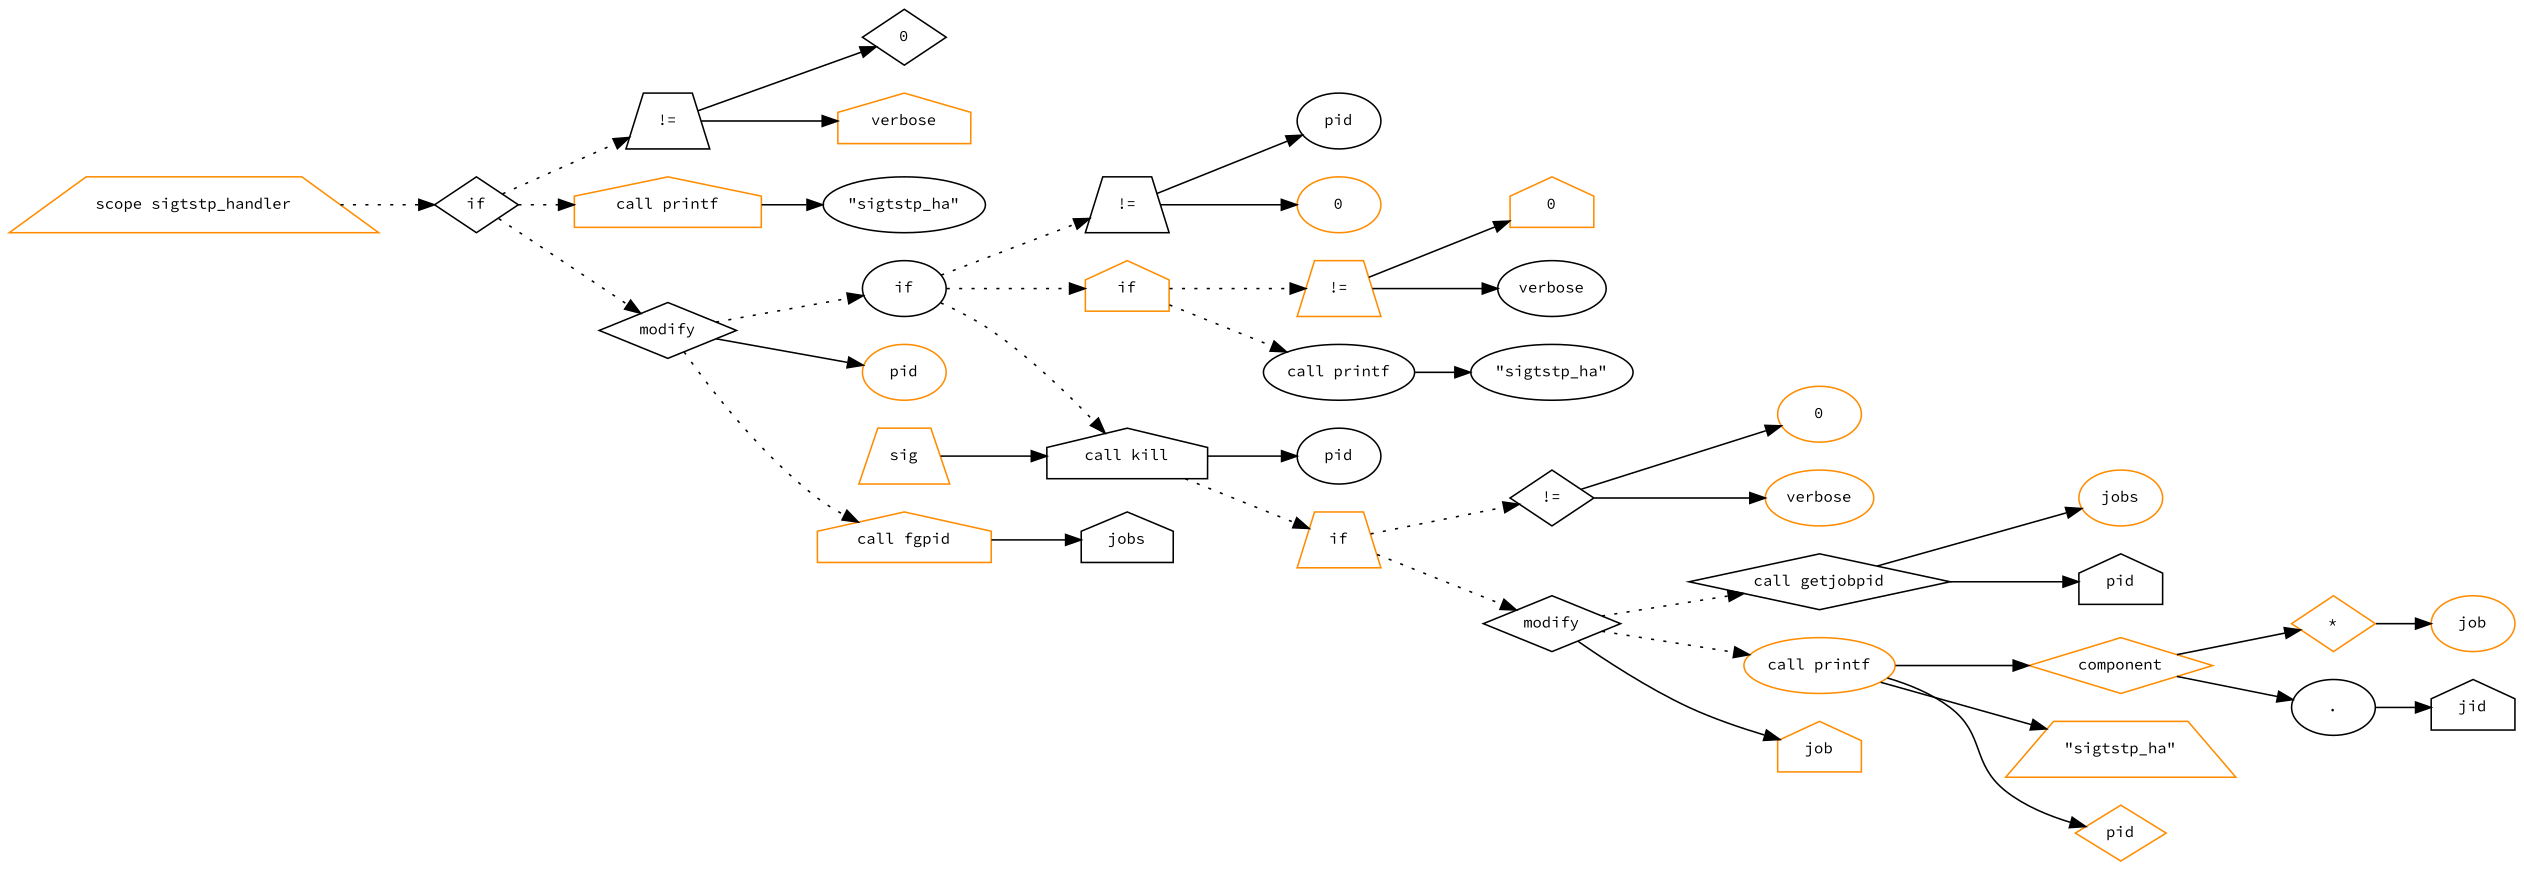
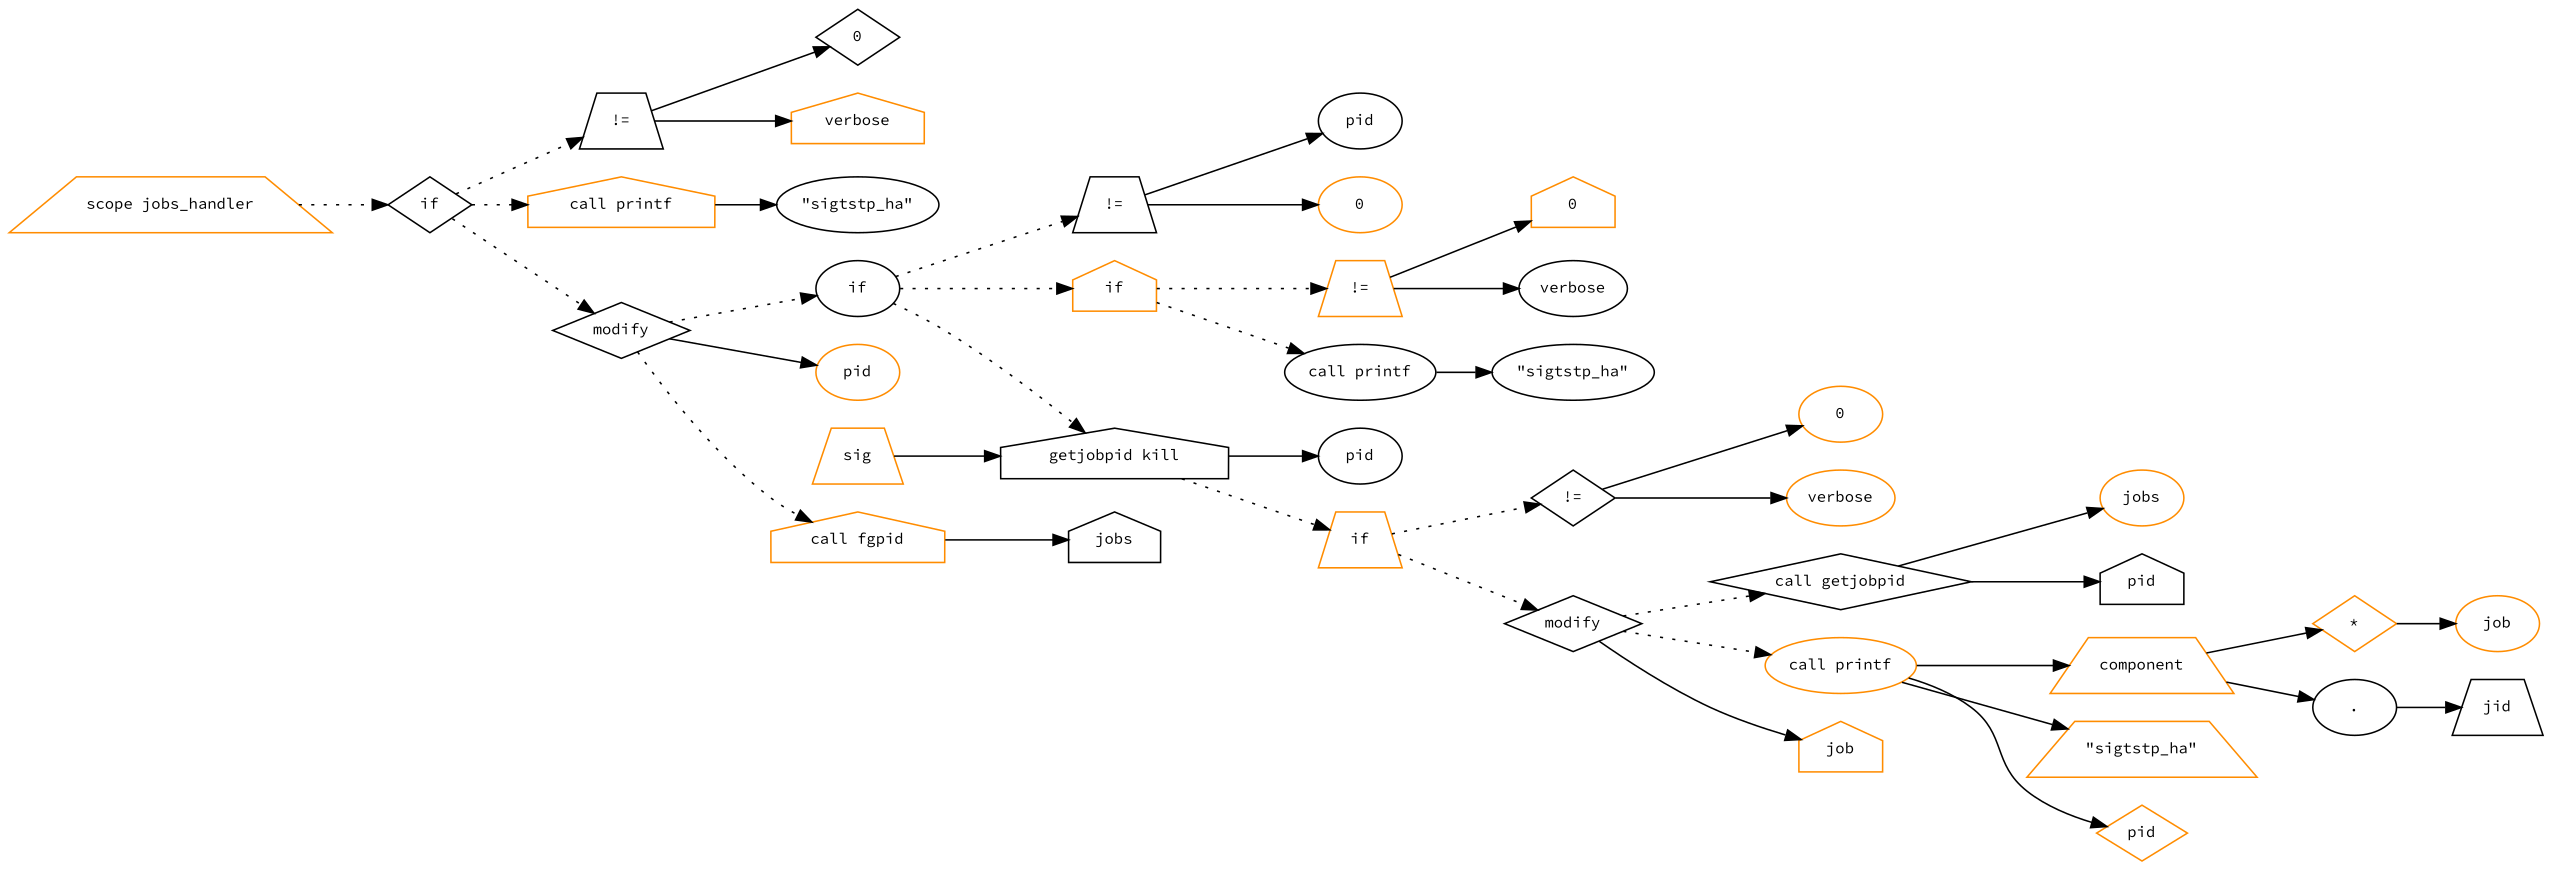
node "scope sigtstp_handler": label "scope sigtstp_handler" -> "scope jobs_handler"
node "call kill": label "call kill" -> "getjobpid kill"
node "component": shape diamond -> trapezium
node "jid": shape house -> trapezium
